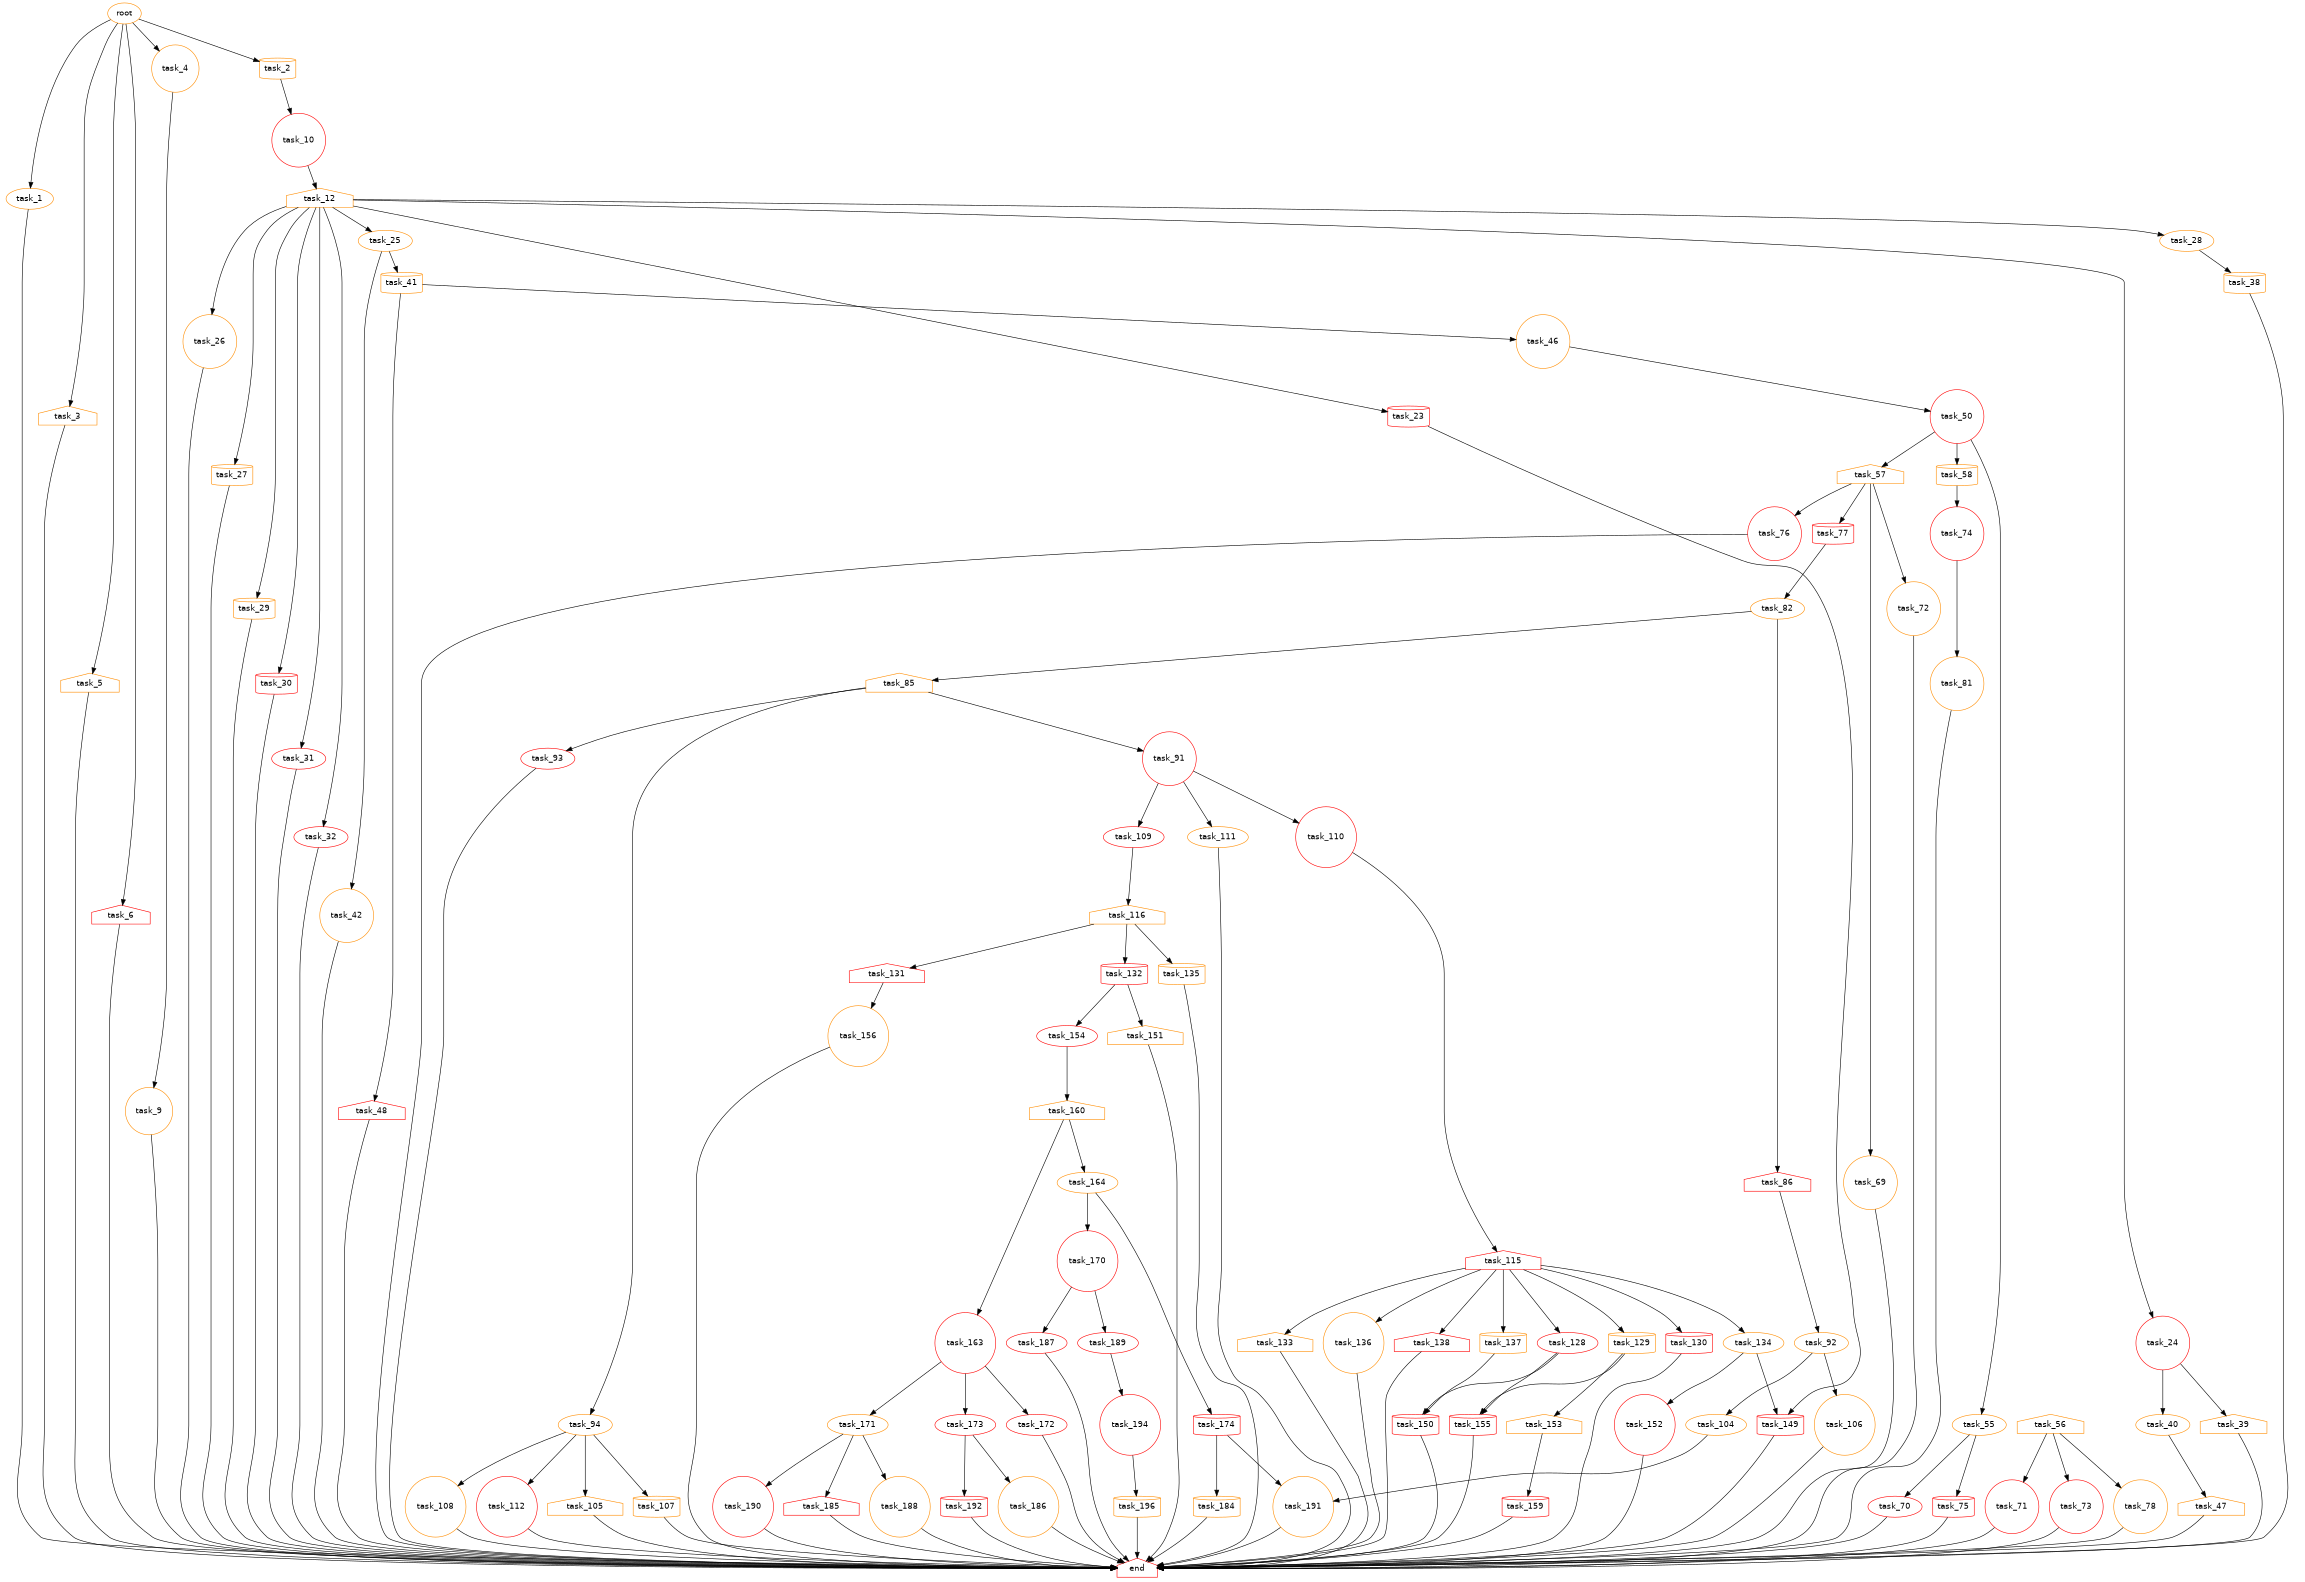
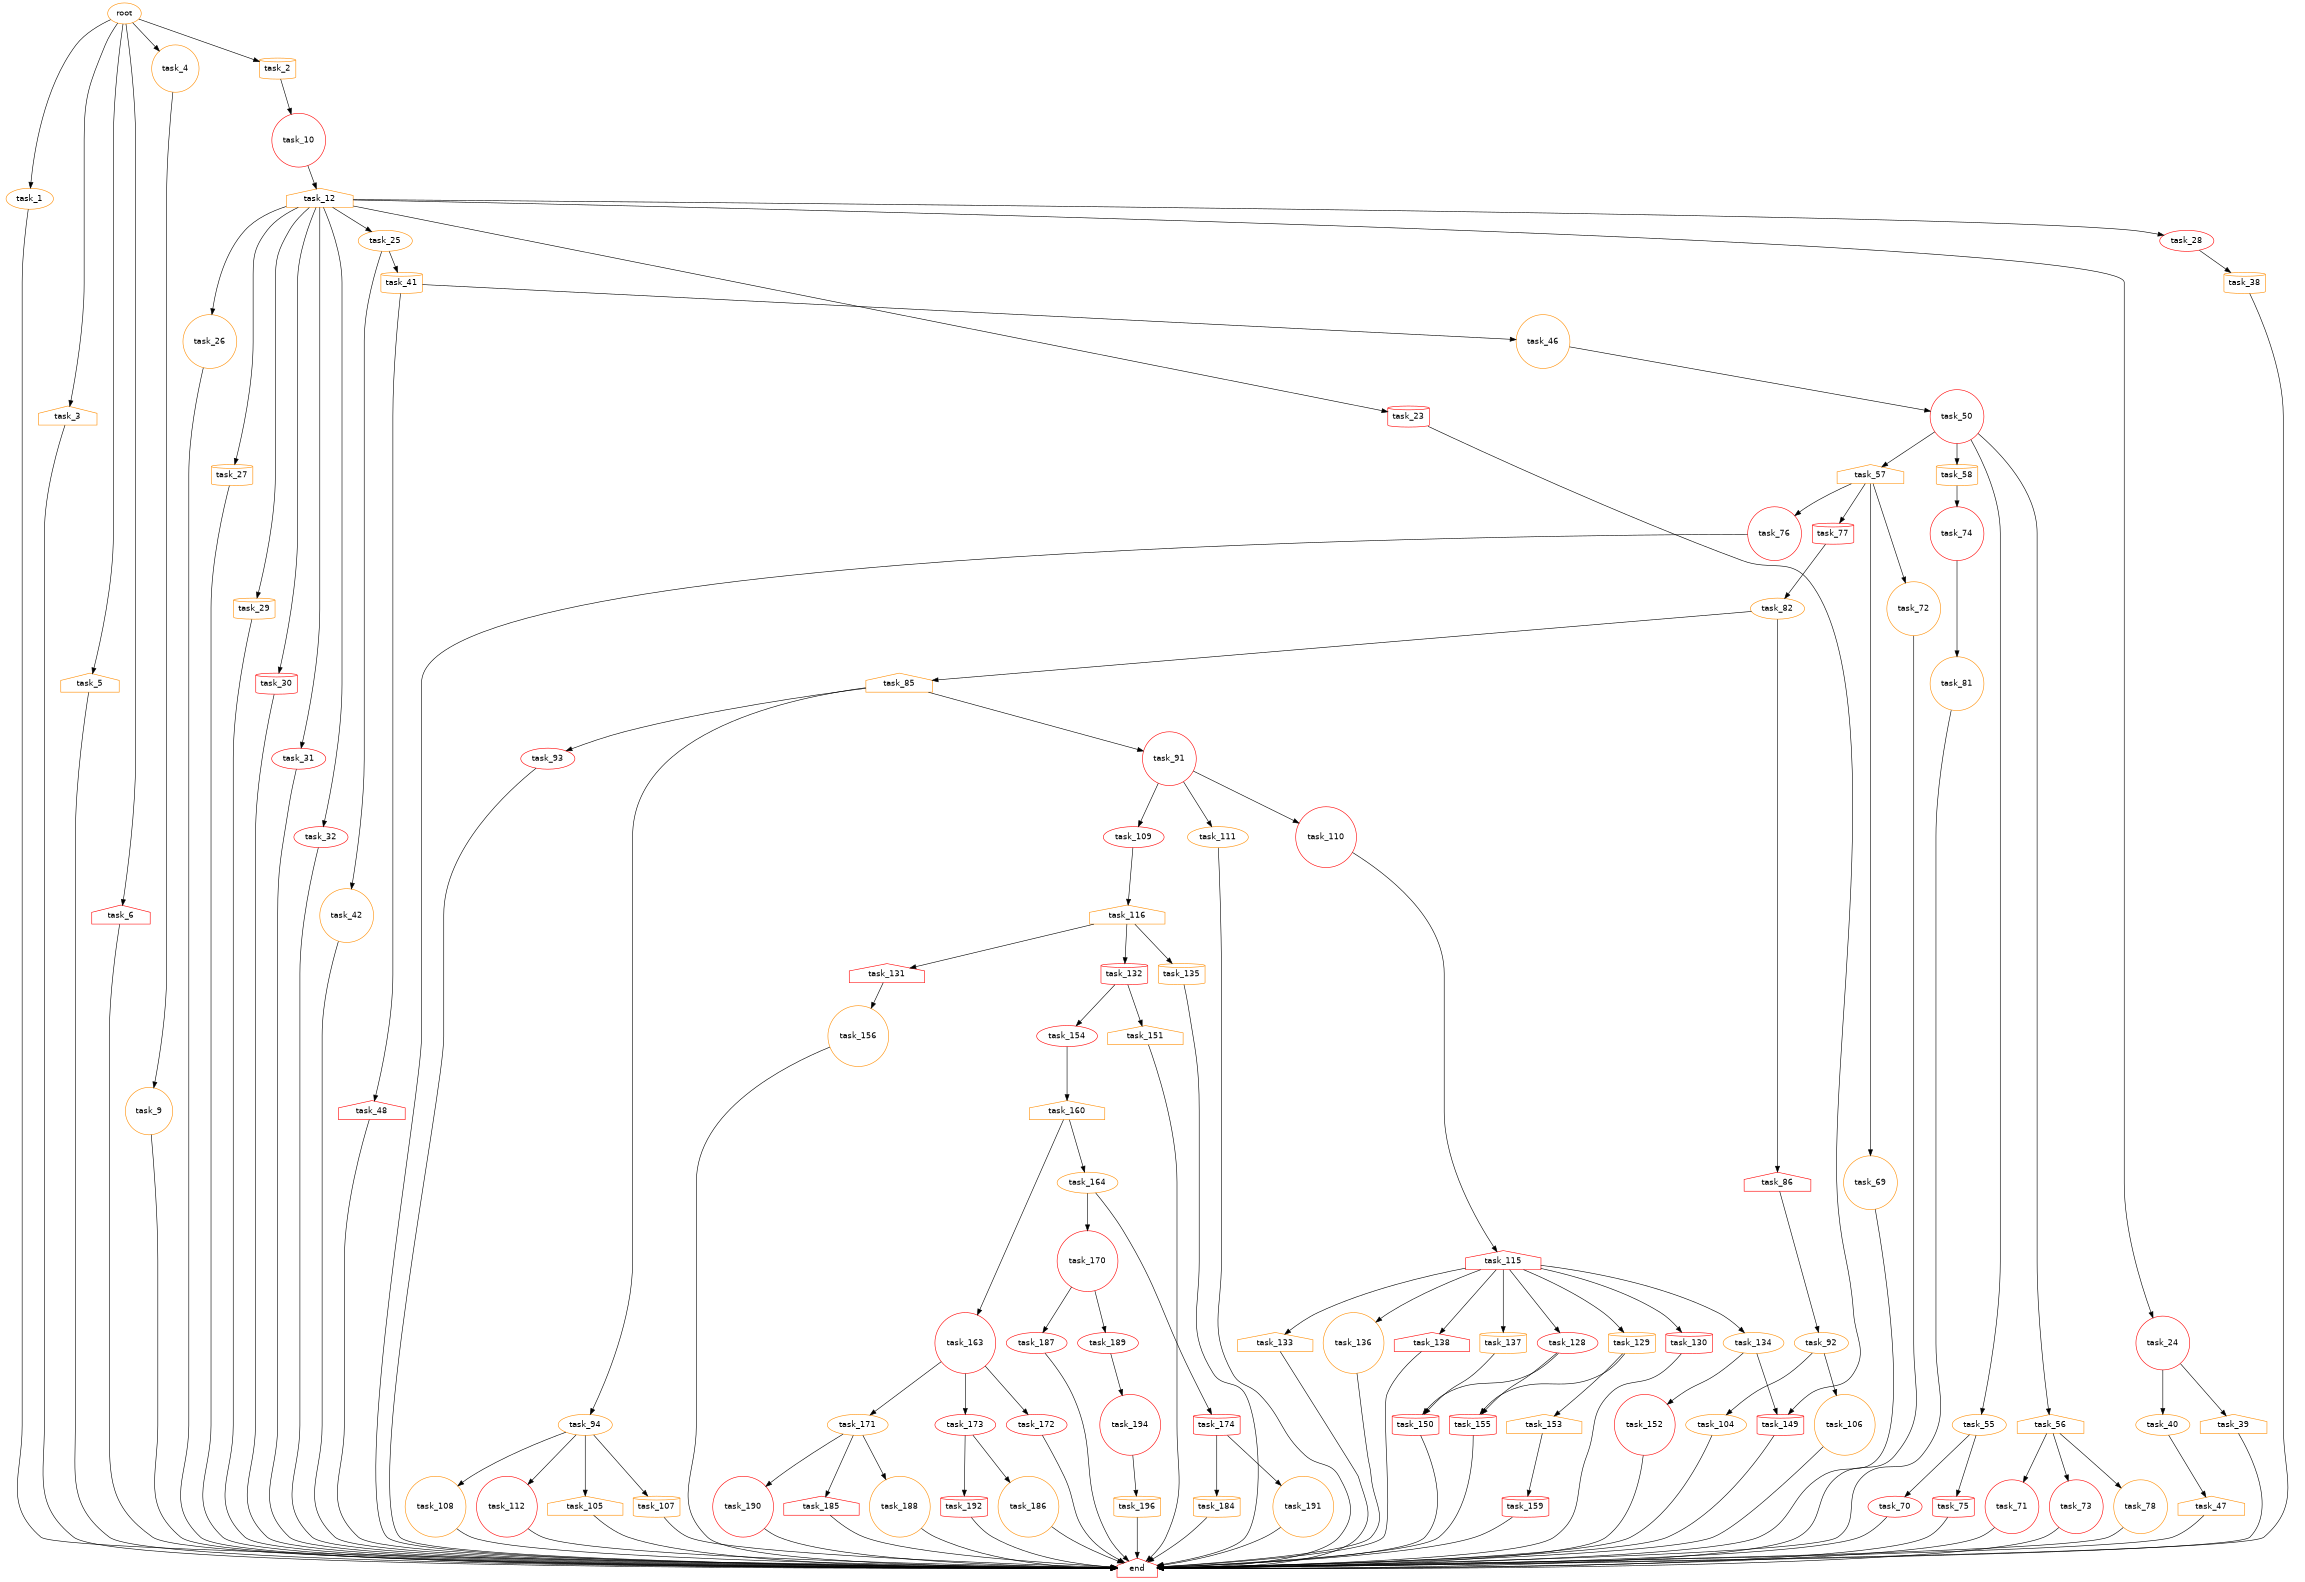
node "task_28": color darkorange -> red
edge "task_50" -> "task_56": added
edge "task_104" -> "task_191": now "task_104" -> "end"
